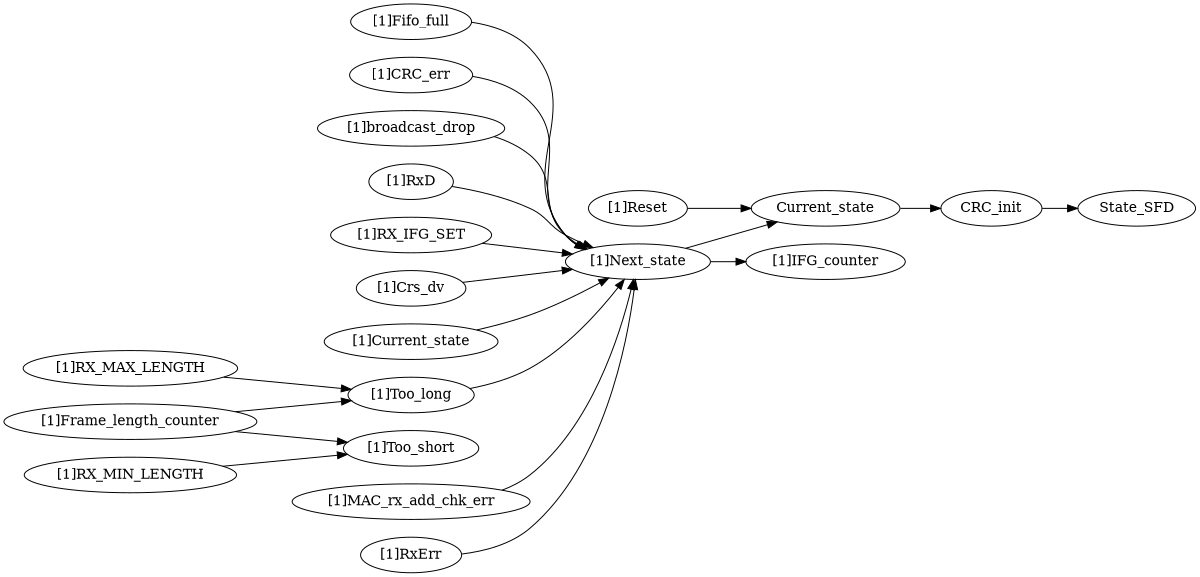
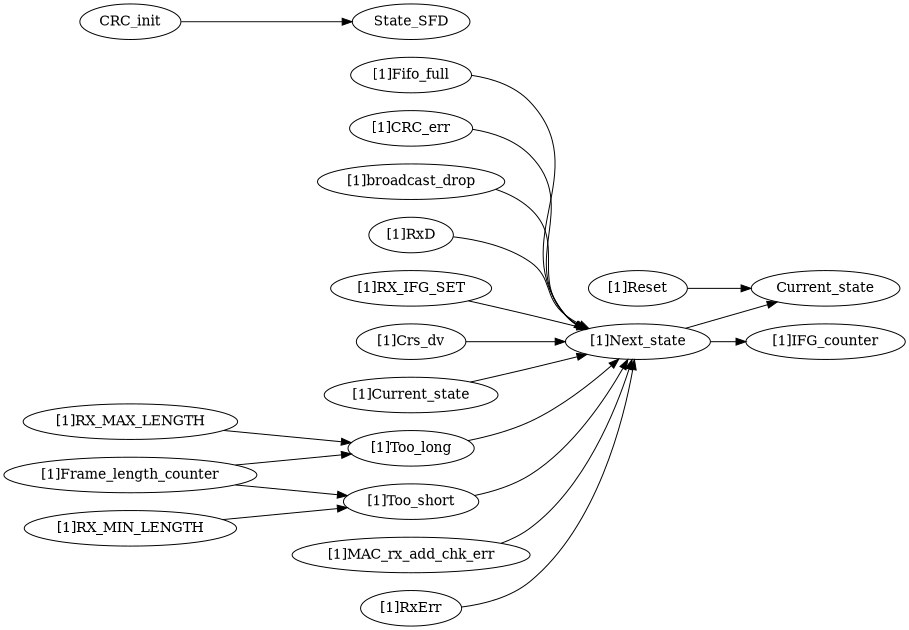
edge "Current_state" -> "CRC_init": removed
edge "[1]Too_short" -> "[1]Next_state": added
